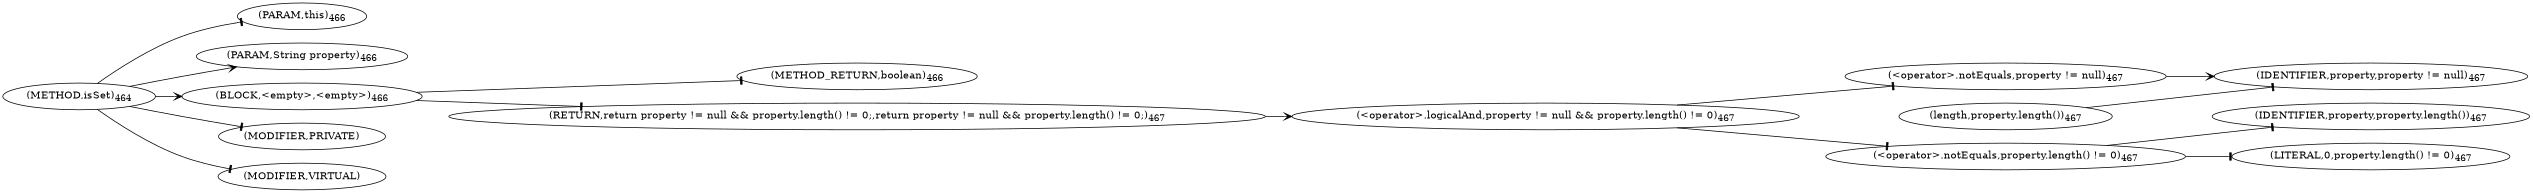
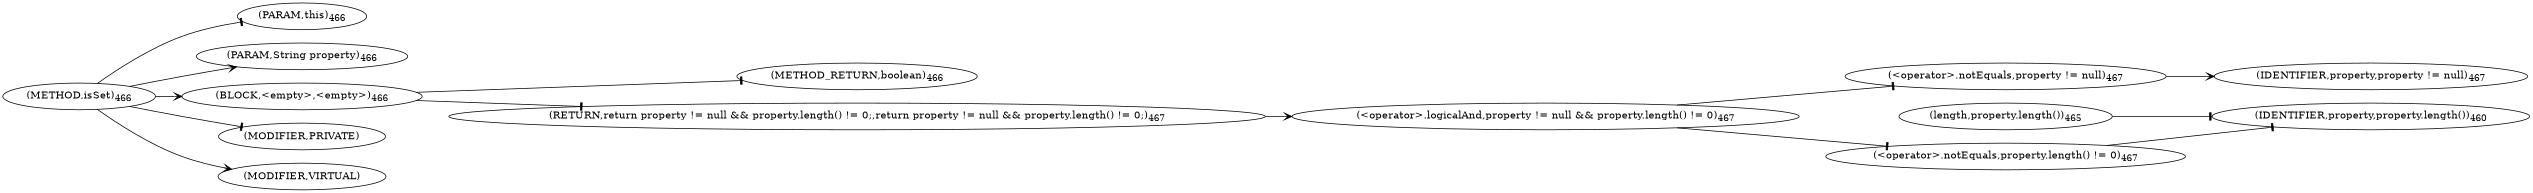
node "(METHOD,isSet)": text "464" -> "466"
edge "(length,property.length())" -> "(IDENTIFIER,property,property != null)": now "(length,property.length())" -> "(IDENTIFIER,property,property.length())"
node "(length,property.length())": text "467" -> "465"
node "(IDENTIFIER,property,property.length())": text "467" -> "460"
edge "(METHOD,isSet)" -> "(MODIFIER,VIRTUAL)": arrowhead tee -> vee
node "(LITERAL,0,property.length() != 0)": removed
